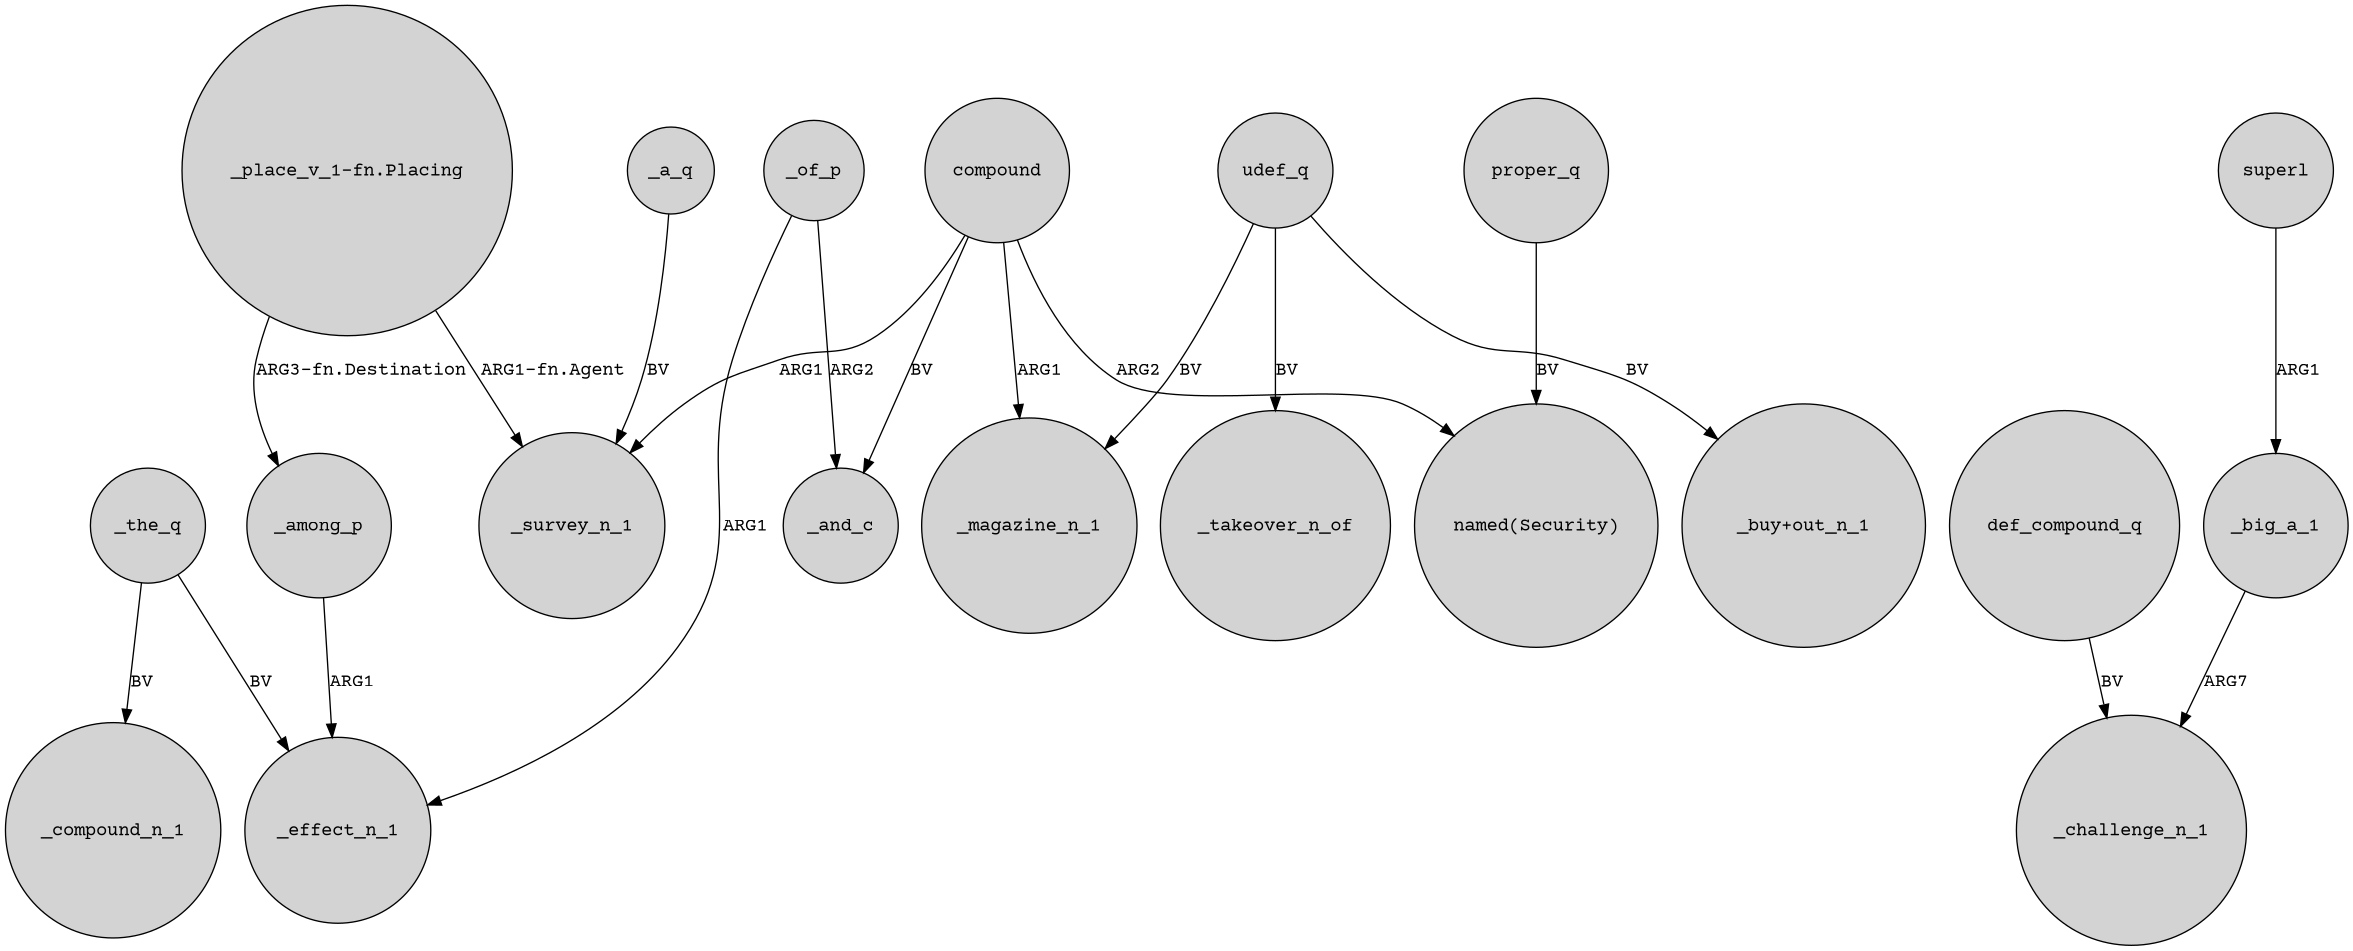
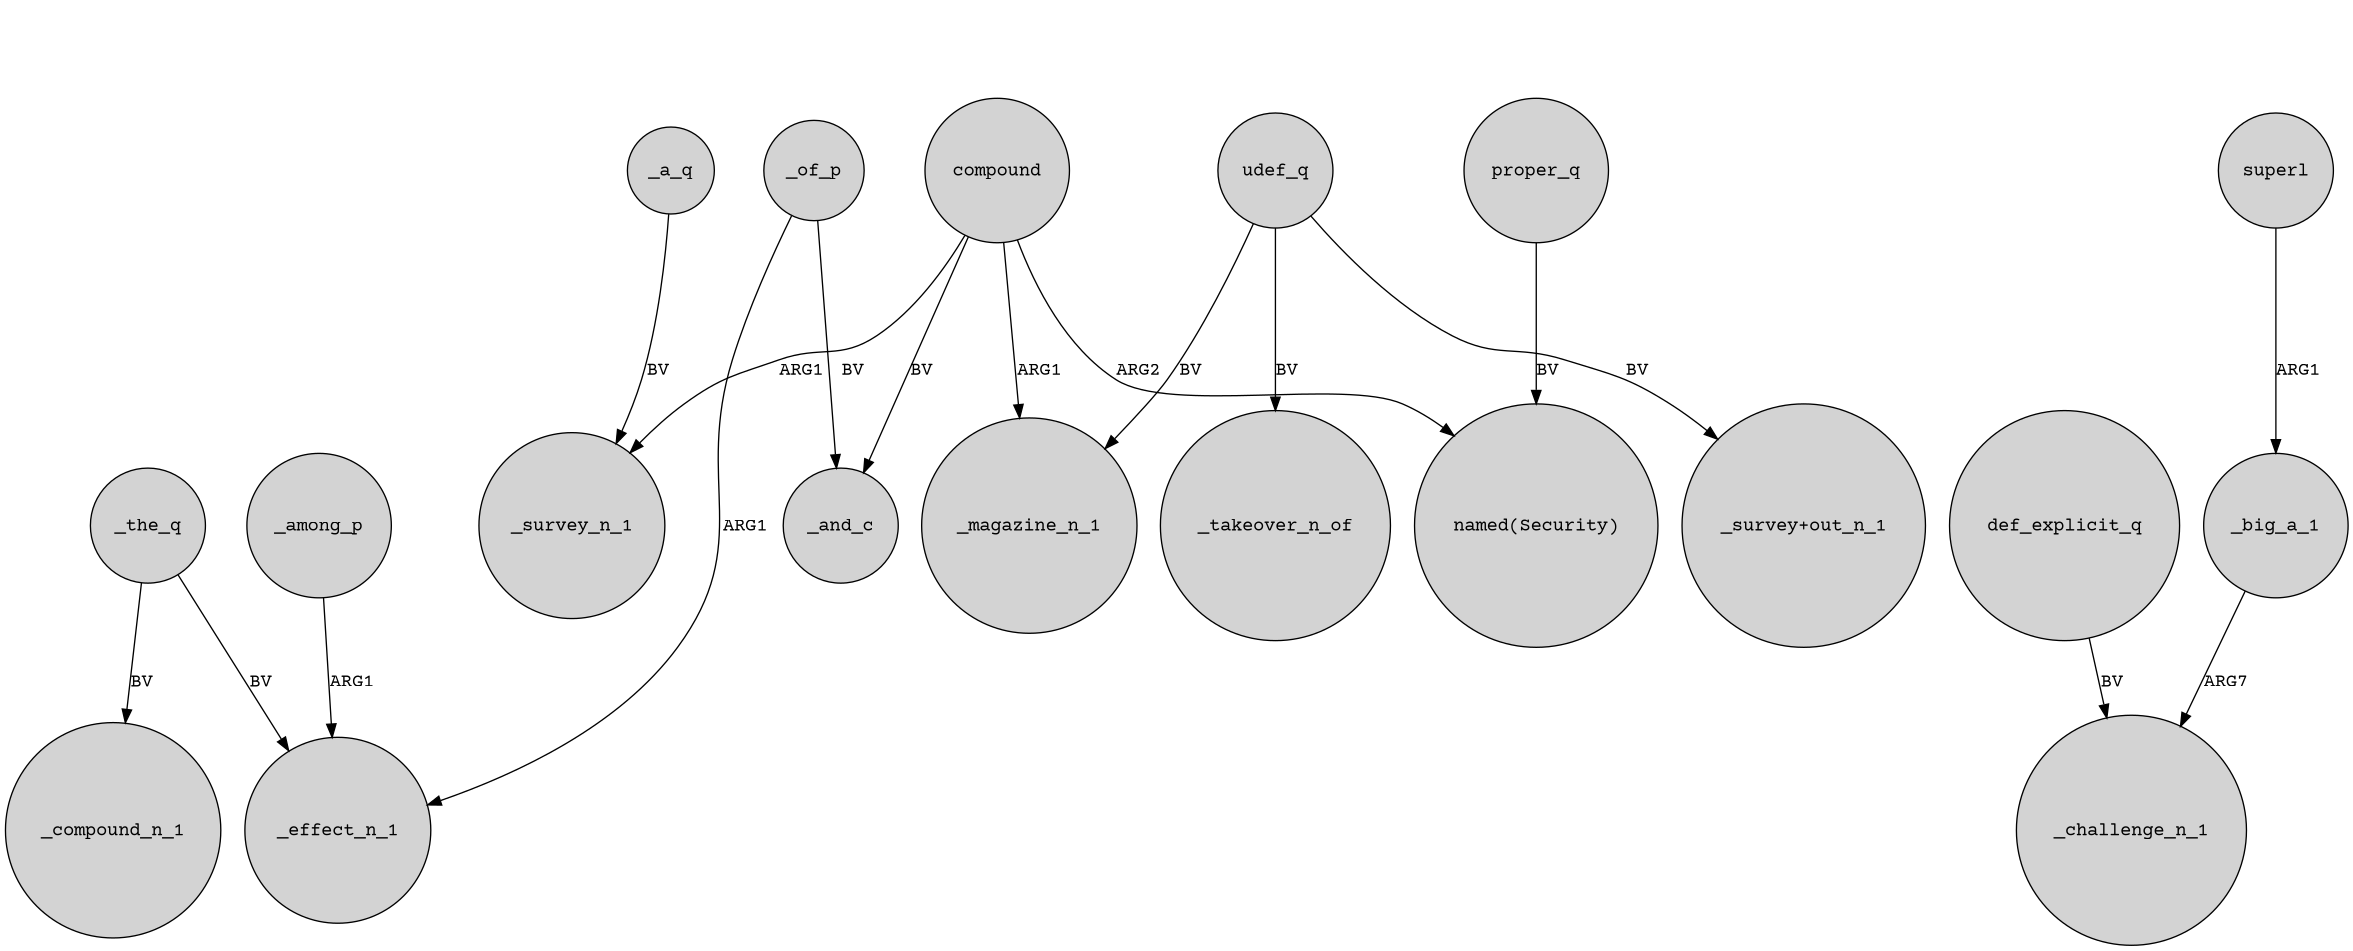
node "_place_v_1-fn.Placing": removed
edge "_of_p" -> "_and_c": label "ARG2" -> "BV"
node "_buy+out_n_1": label "_buy+out_n_1" -> "_survey+out_n_1"
node "def_compound_q": label "def_compound_q" -> "def_explicit_q"
